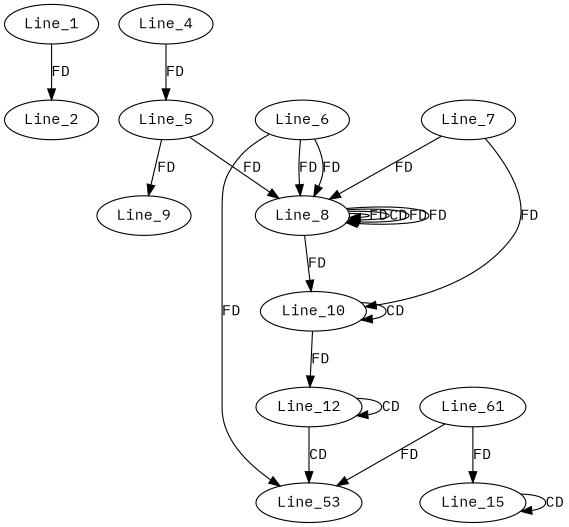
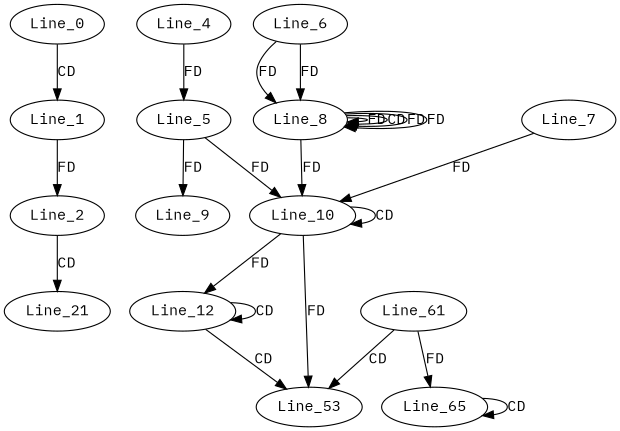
node "Line_0": added
edge "Line_5" -> "Line_8": now "Line_5" -> "Line_10"
edge "Line_7" -> "Line_8": removed, label "FD"
edge "Line_6" -> "Line_53": now "Line_10" -> "Line_53"
node "Line_21": added
edge "Line_61" -> "Line_53": label "FD" -> "CD"
node "Line_15": label "Line_15" -> "Line_65"
